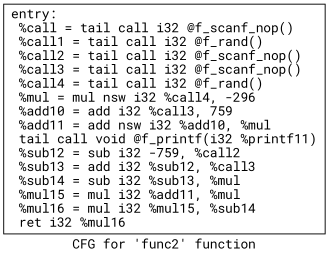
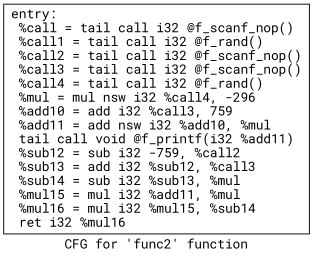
node "entry:": text "tail call void @f_printf(i32 %printf11)" -> "tail call void @f_printf(i32 %add11)"
